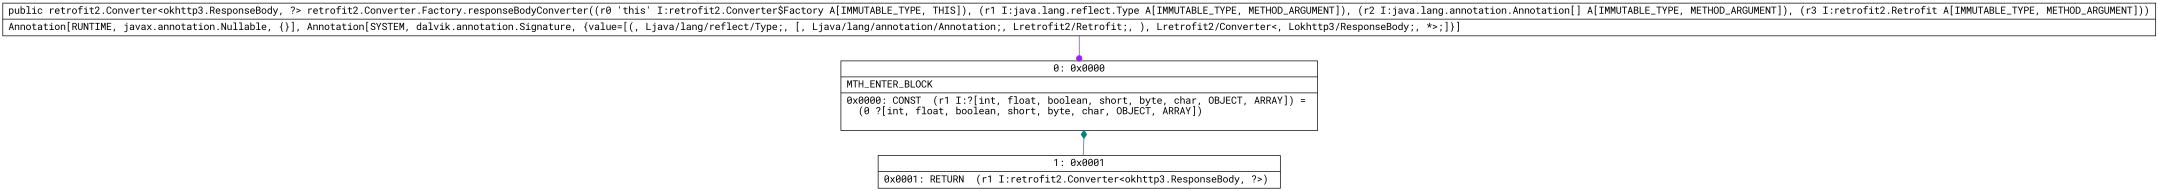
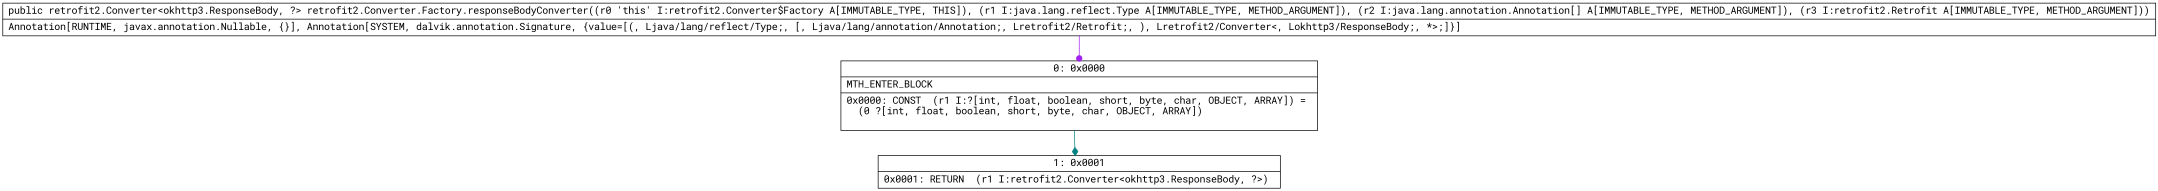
edge "1: 0x0001" -> "0: 0x0000": reversed
